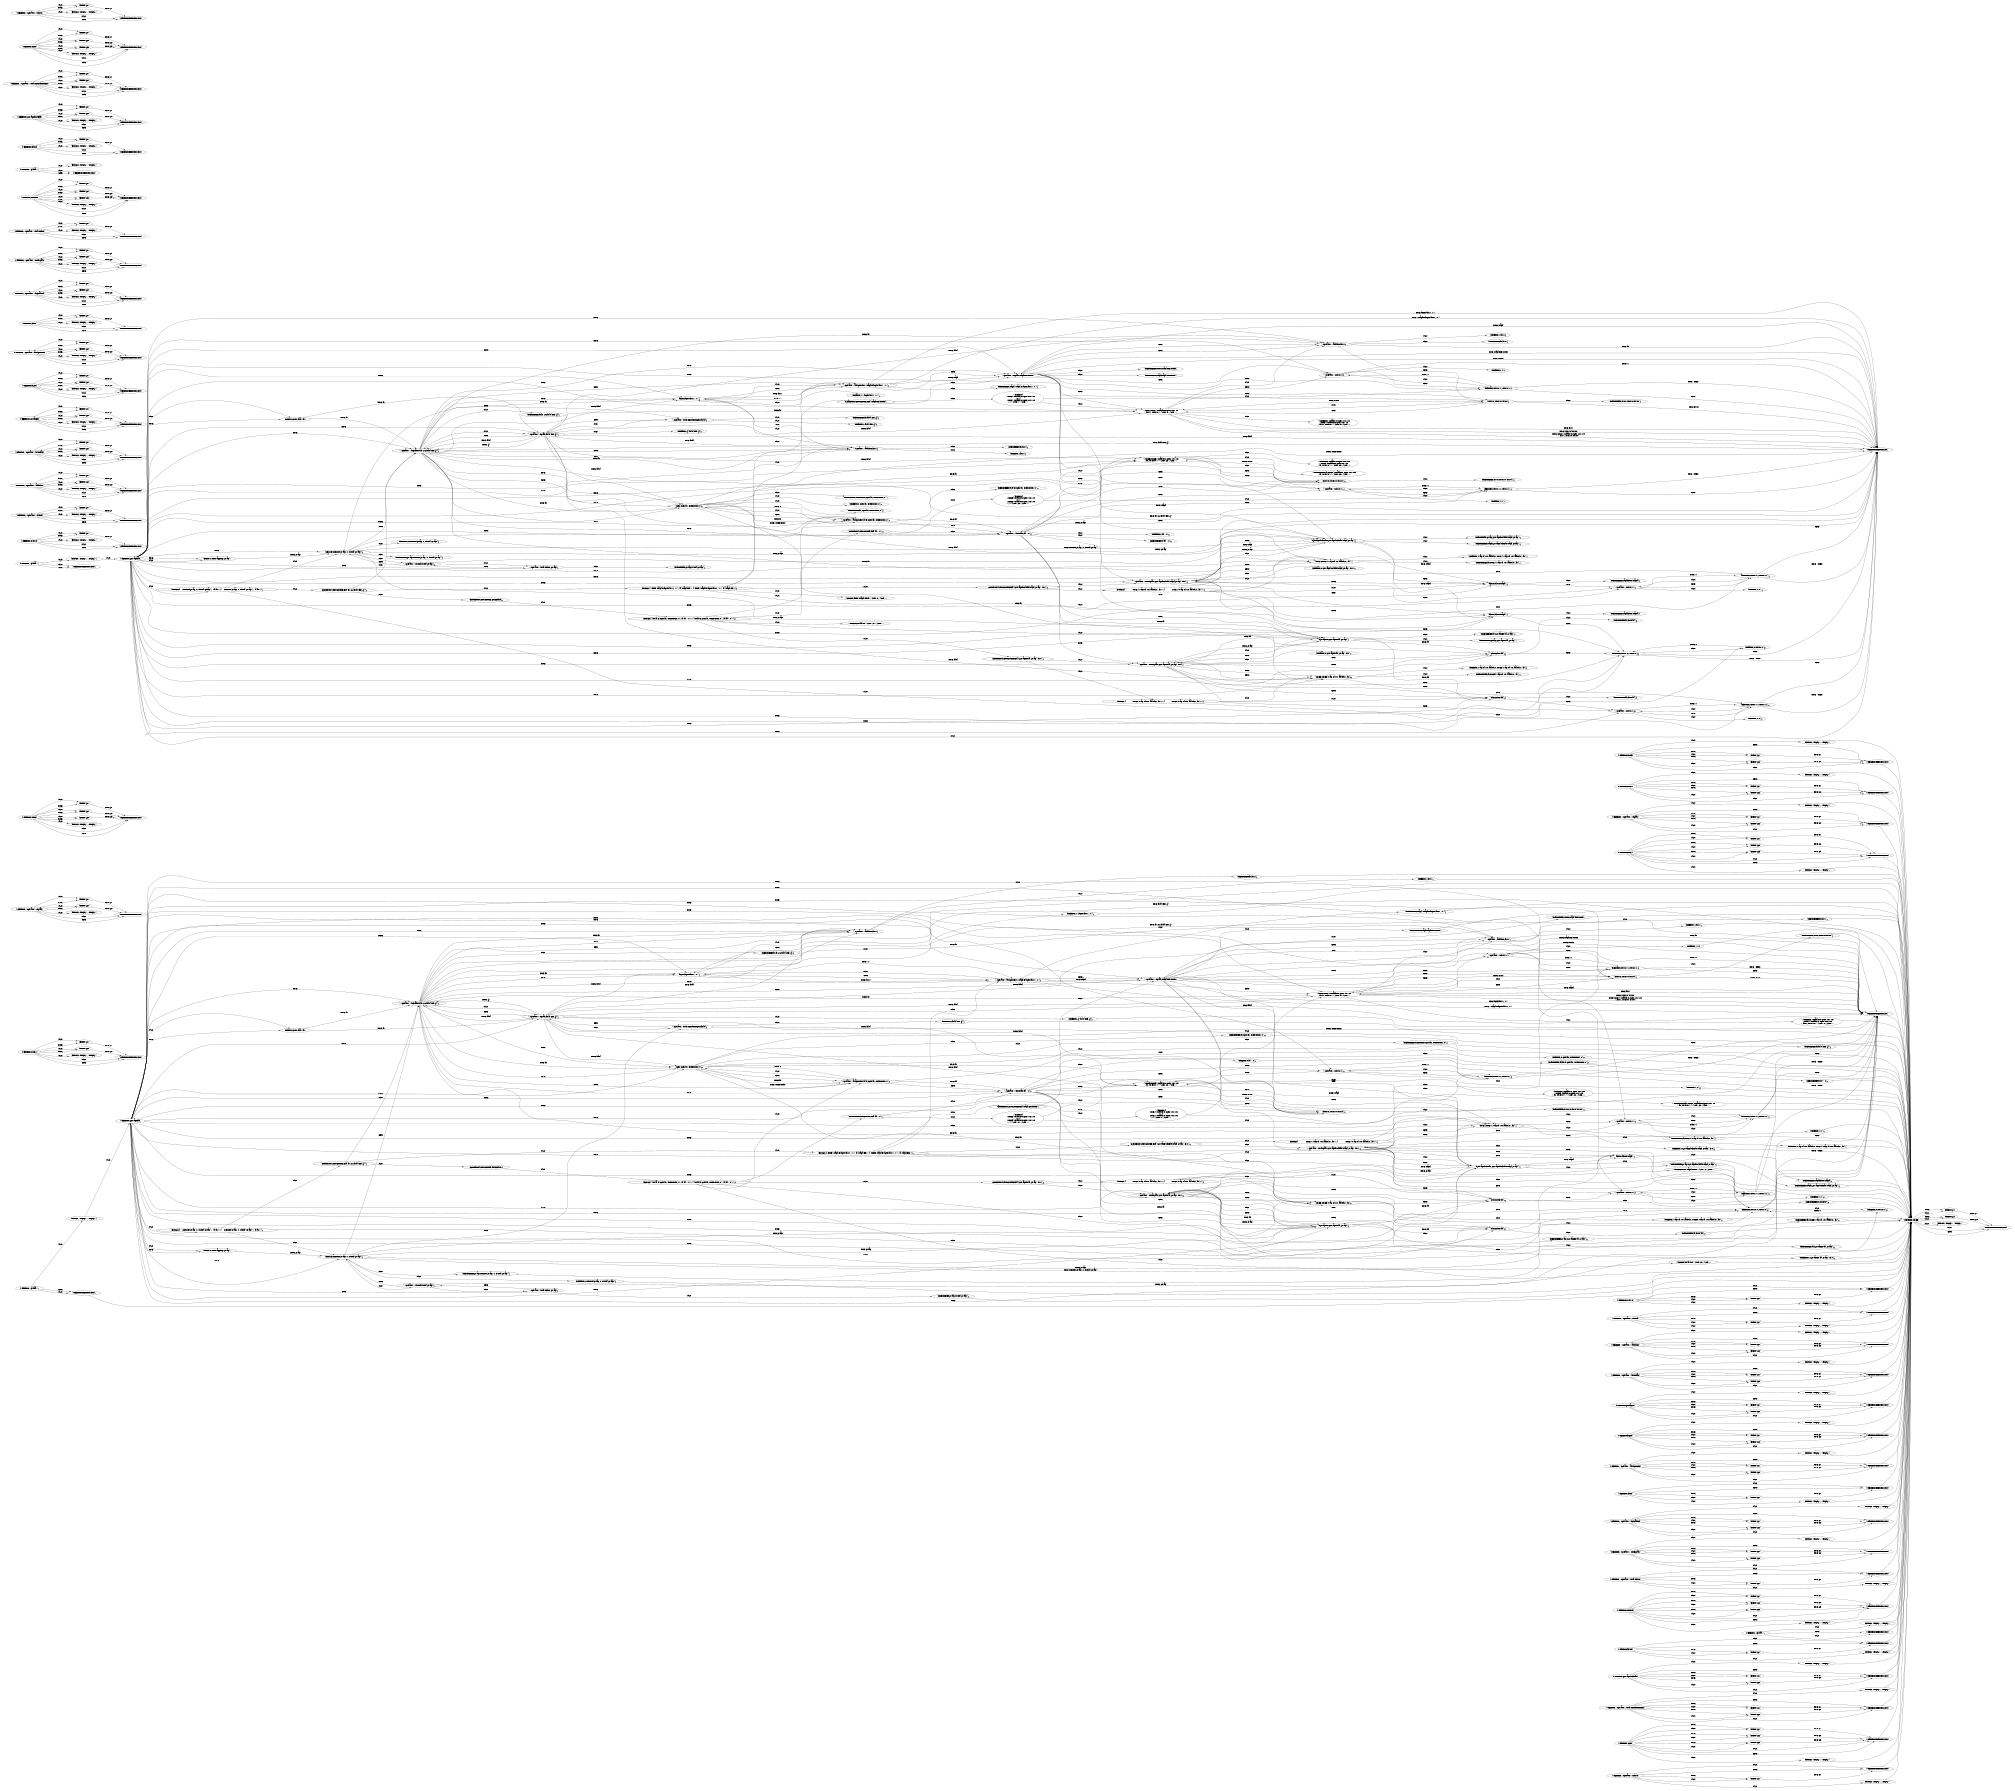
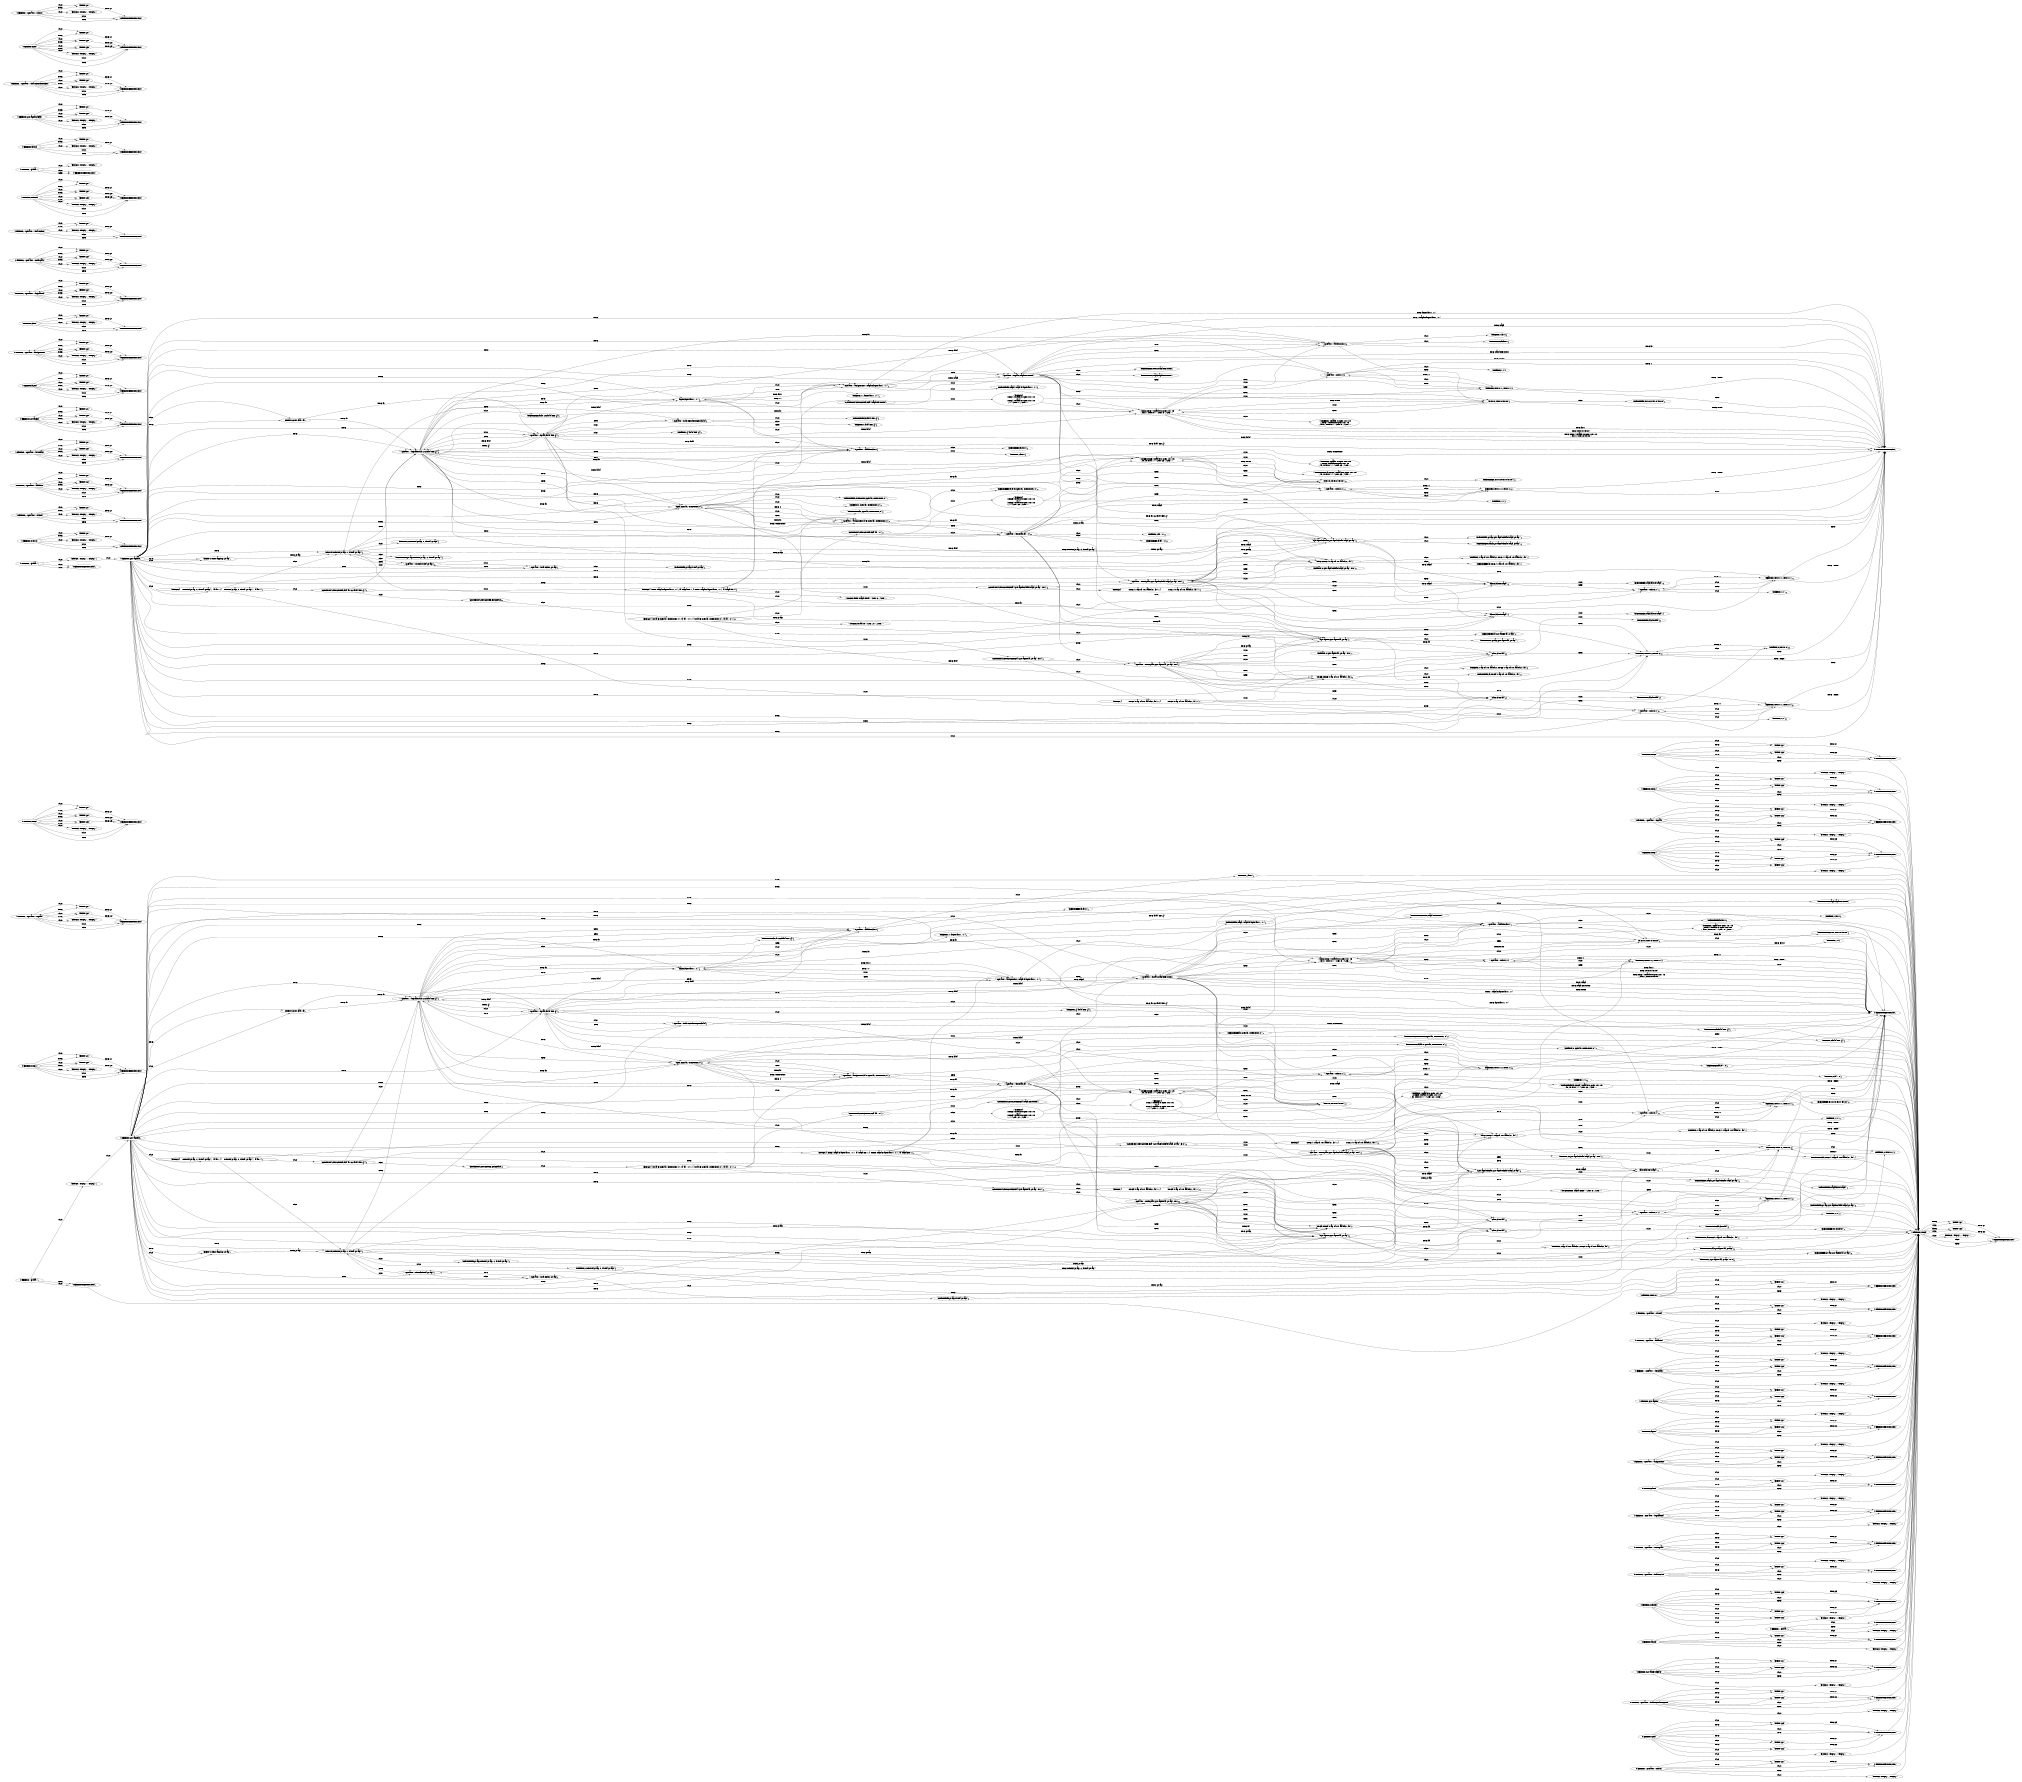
node "<(LOCAL,int fd: int)<SUB>20</SUB>>": removed
